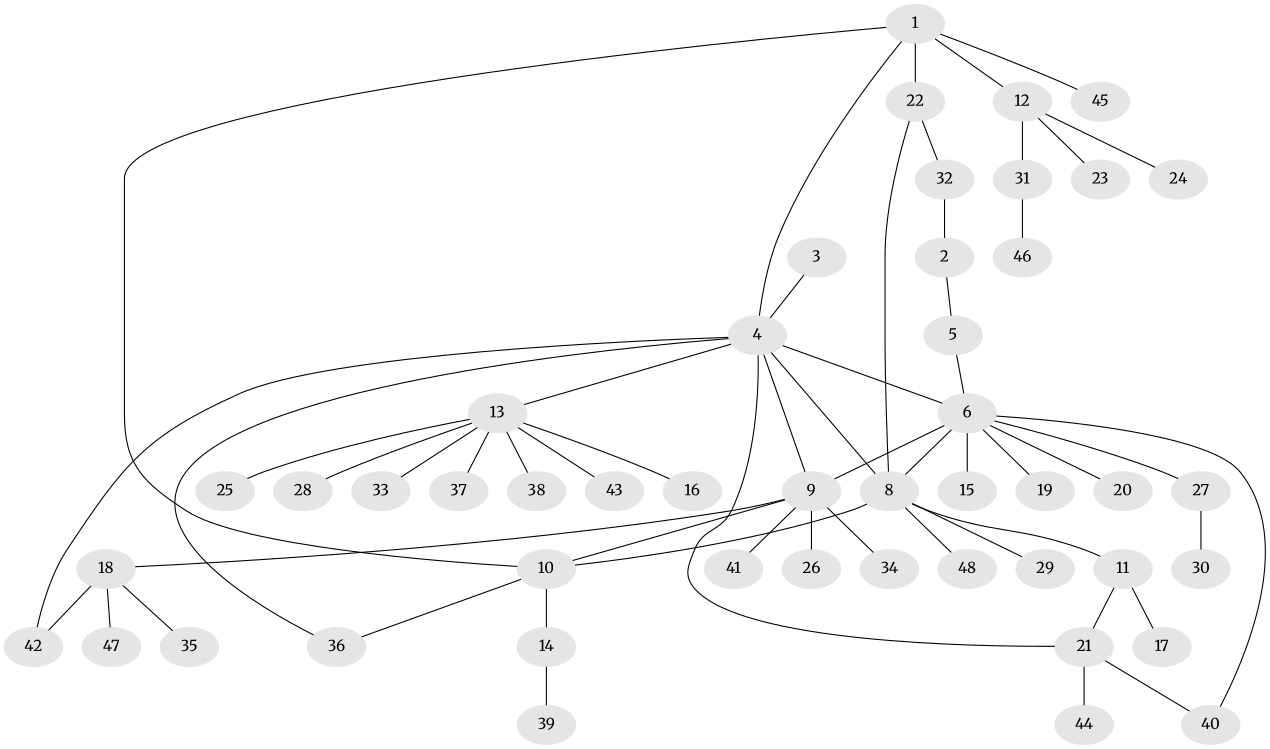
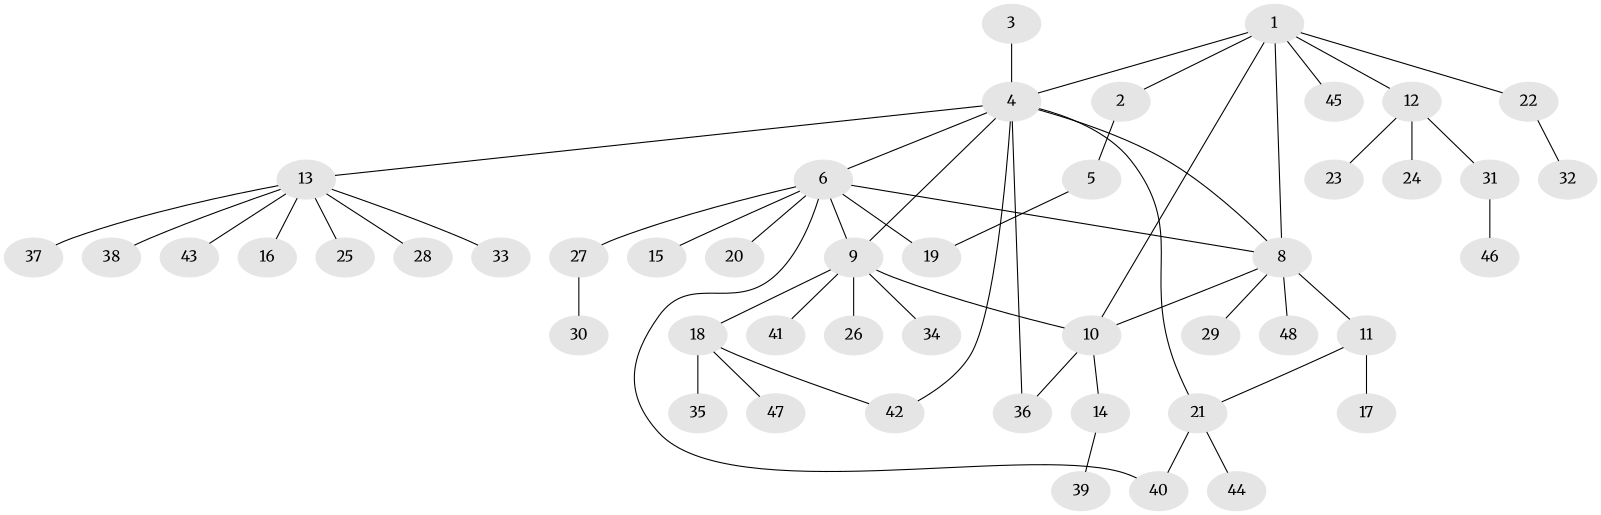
edge "32" -- "2": now "1" -- "2"
edge "22" -- "8": now "1" -- "8"
edge "5" -- "6": now "5" -- "19"
